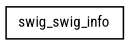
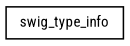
node "swig_swig_info": label "swig_swig_info" -> "swig_type_info"
